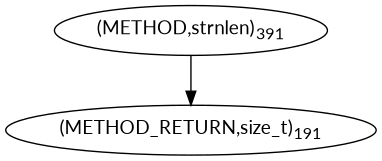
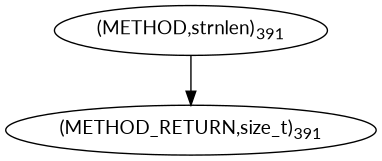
node "(METHOD_RETURN,size_t)": text "191" -> "391"
